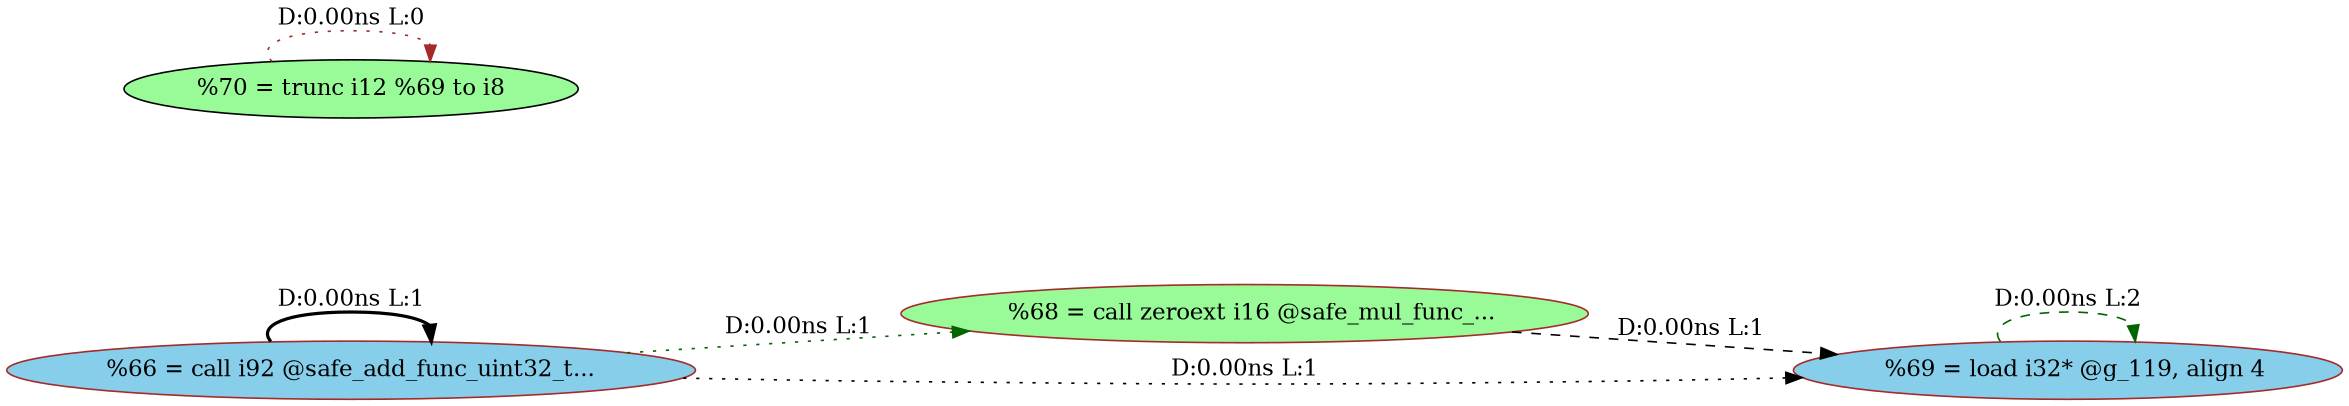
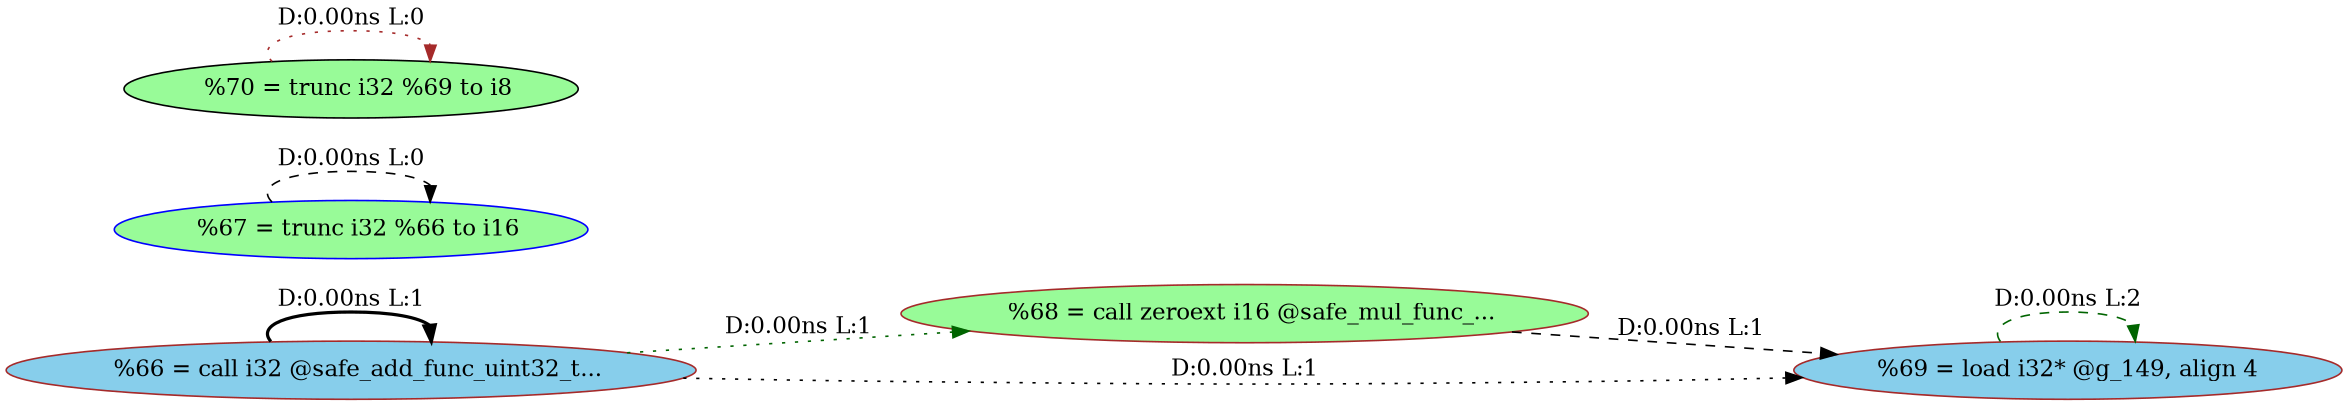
node "%70 = trunc i12 %69 to i8": label "%70 = trunc i12 %69 to i8" -> "%70 = trunc i32 %69 to i8"
node "%67 = trunc i32 %66 to i16": added
node "%66 = call i92 @safe_add_func_uint32_t...": label "%66 = call i92 @safe_add_func_uint32_t..." -> "%66 = call i32 @safe_add_func_uint32_t..."
node "%69 = load i32* @g_119, align 4": label "%69 = load i32* @g_119, align 4" -> "%69 = load i32* @g_149, align 4"
